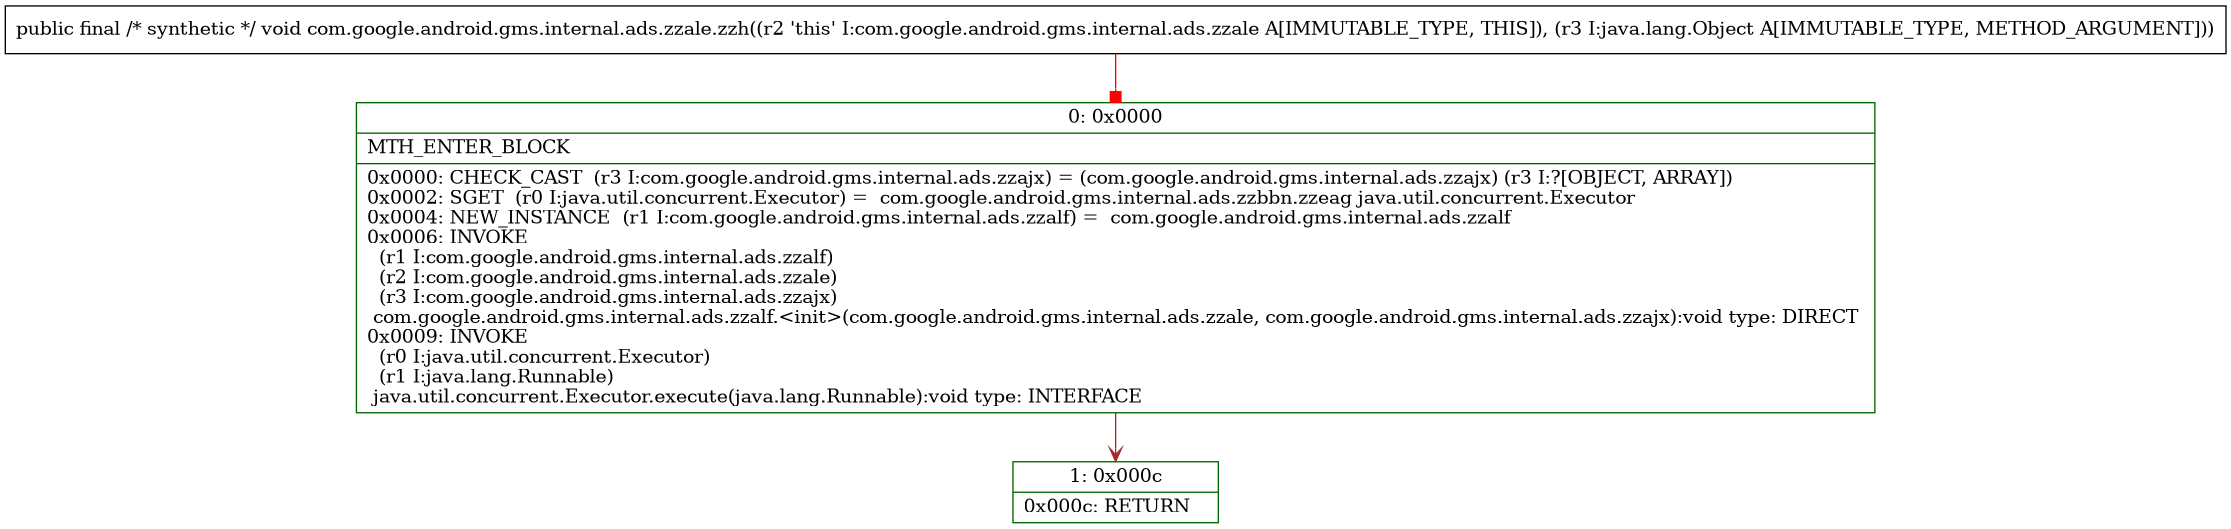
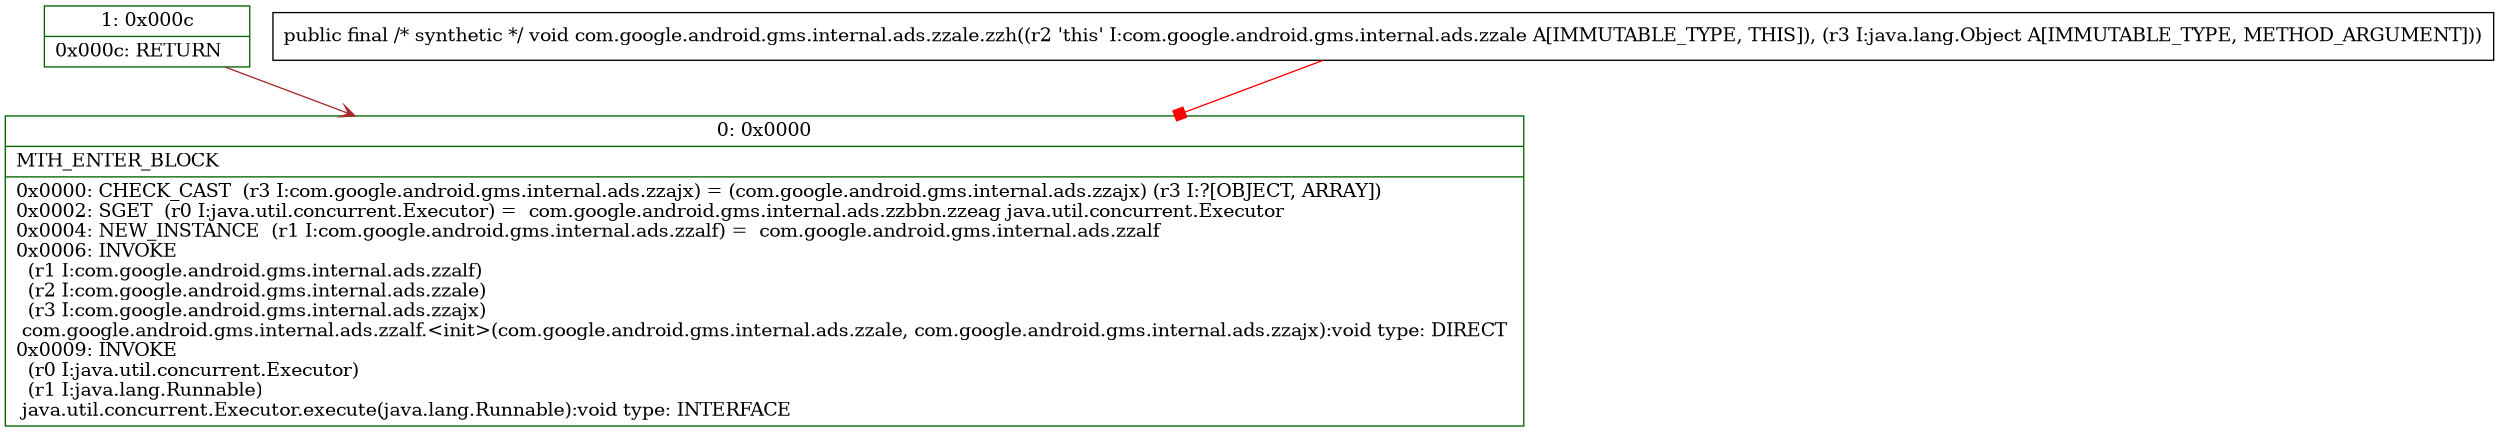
edge "0: 0x0000" -> "1: 0x000c": reversed
